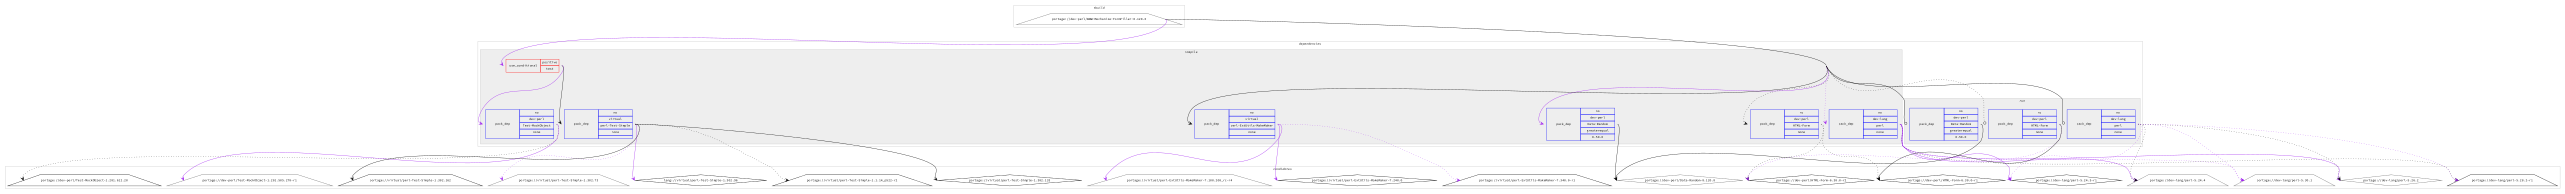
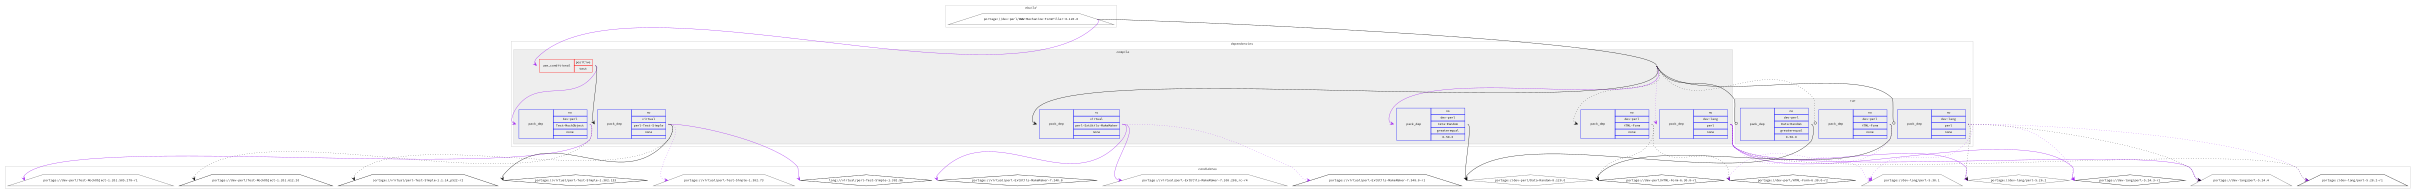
node "portage://virtual/perl-Test-Simple-1.302.162": removed
